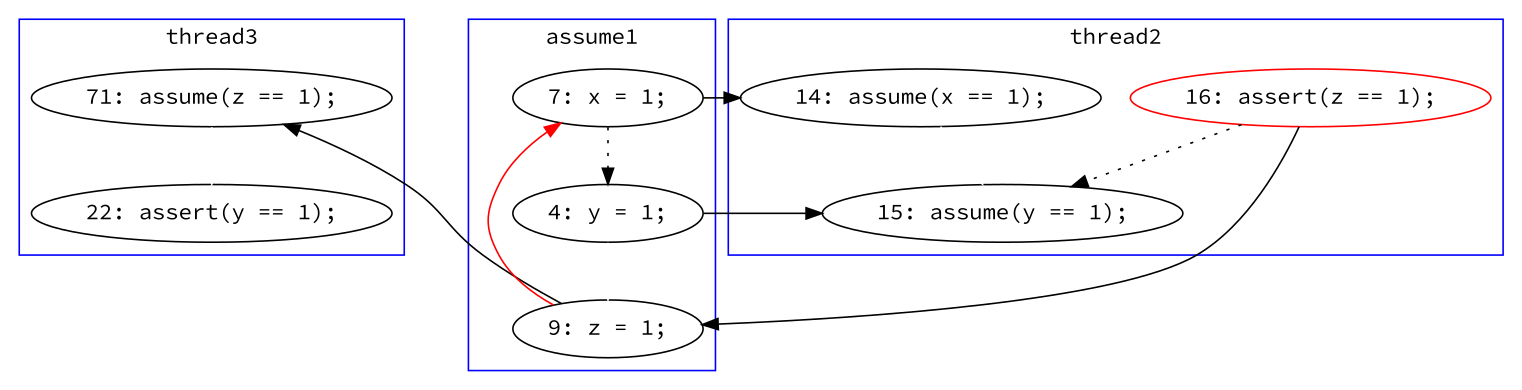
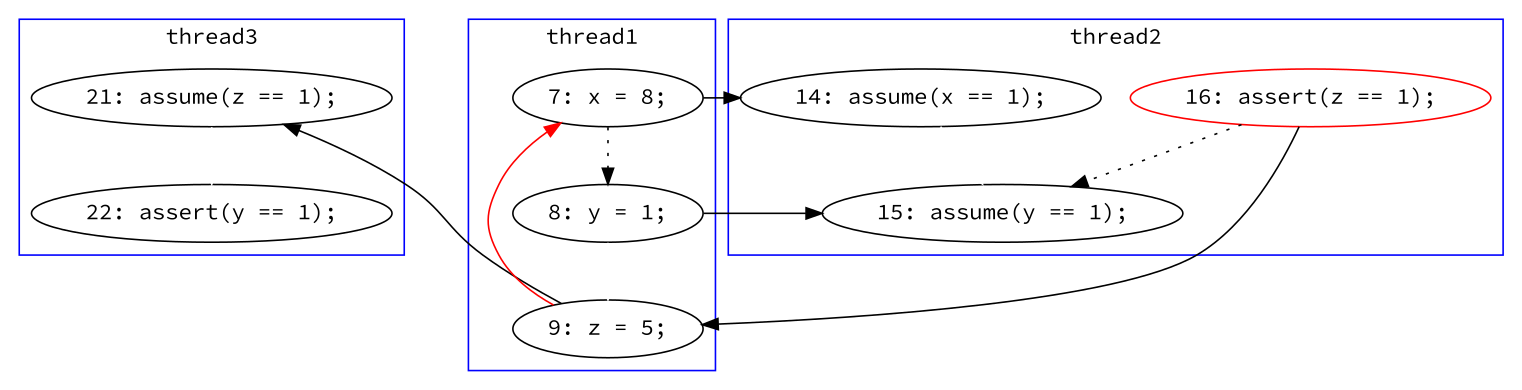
cluster "assume1": label "assume1" -> "thread1"
node "71: assume(z == 1);": label "71: assume(z == 1);" -> "21: assume(z == 1);"
node "7: x = 1;": label "7: x = 1;" -> "7: x = 8;"
node "4: y = 1;": label "4: y = 1;" -> "8: y = 1;"
node "9: z = 1;": label "9: z = 1;" -> "9: z = 5;"
